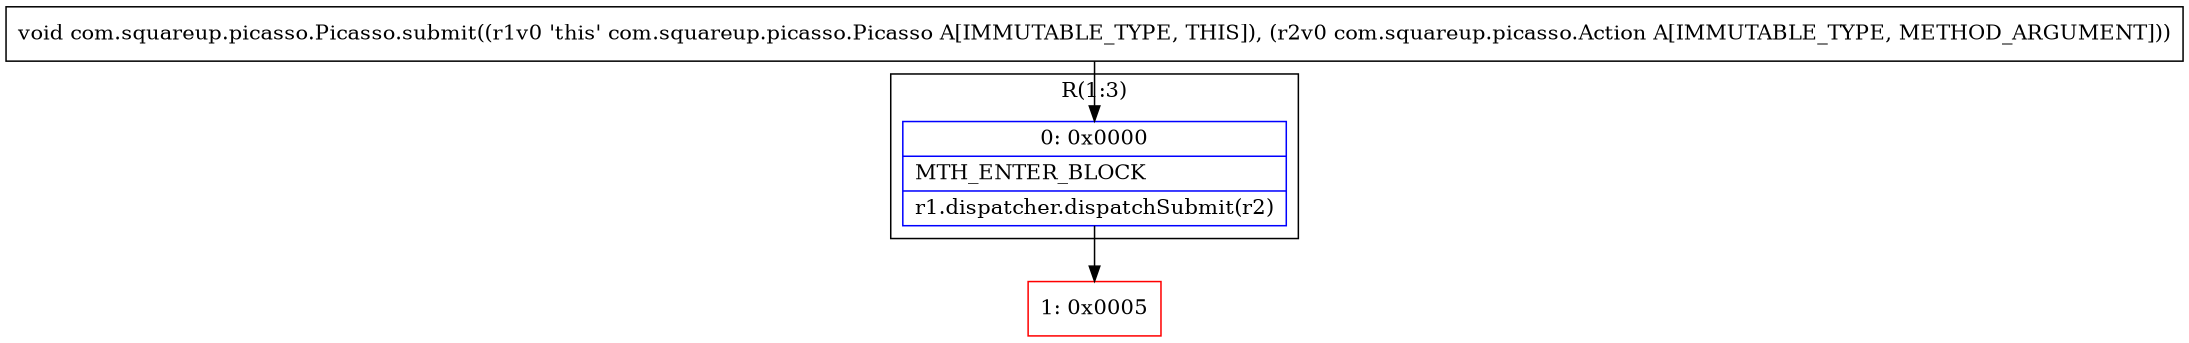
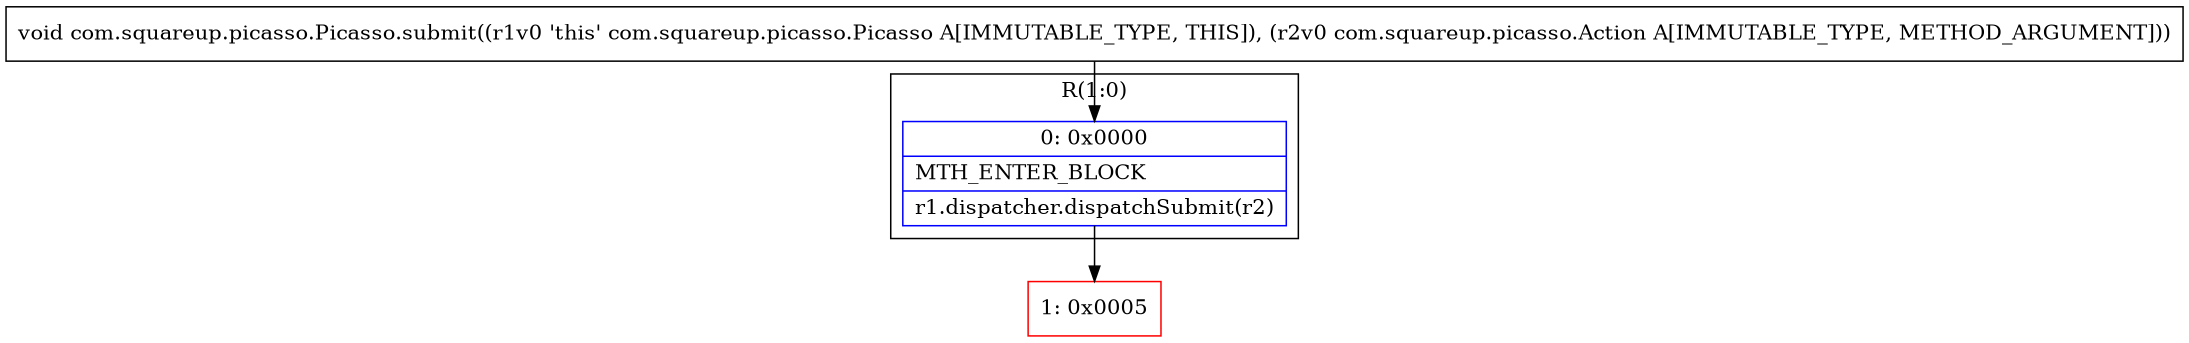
cluster "R(1:3)": label "R(1:3)" -> "R(1:0)"
